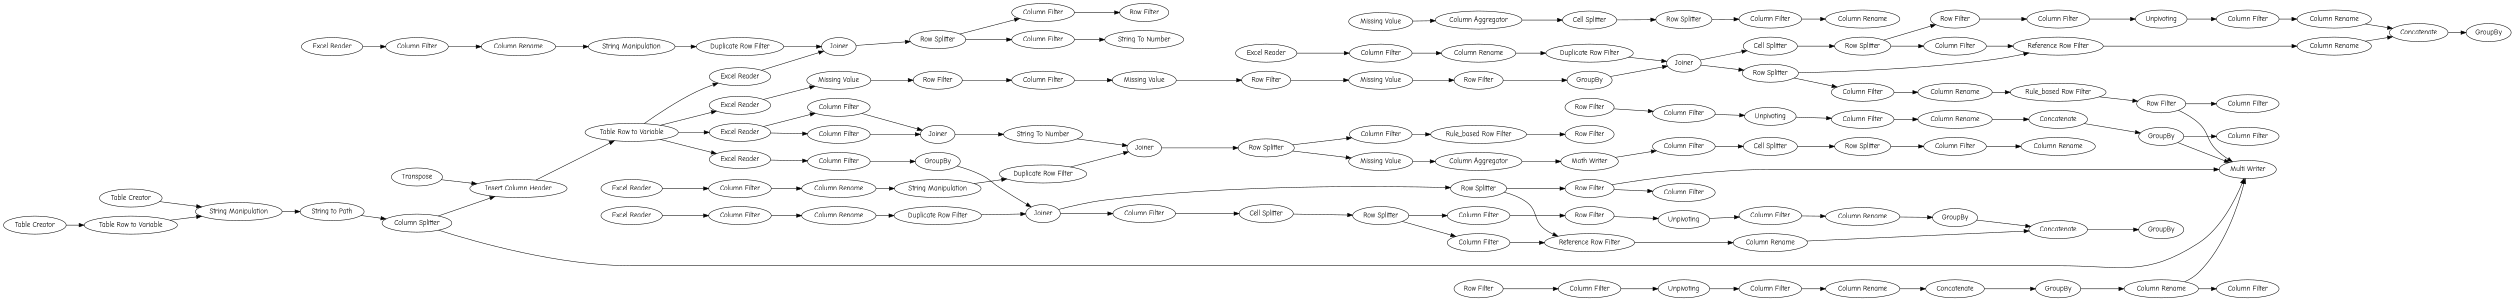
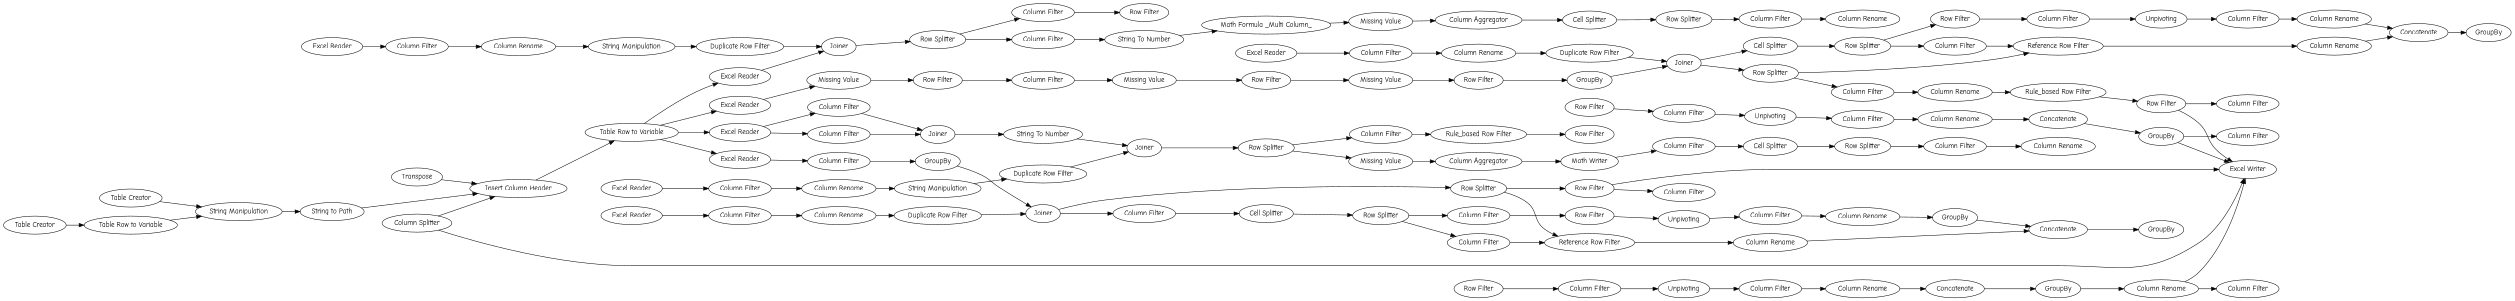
node "Math Formula _Multi Column_": added
node "Multi Writer": label "Multi Writer" -> "Excel Writer"
edge "String to Path" -> "Column Splitter": now "String to Path" -> "Insert Column Header"
